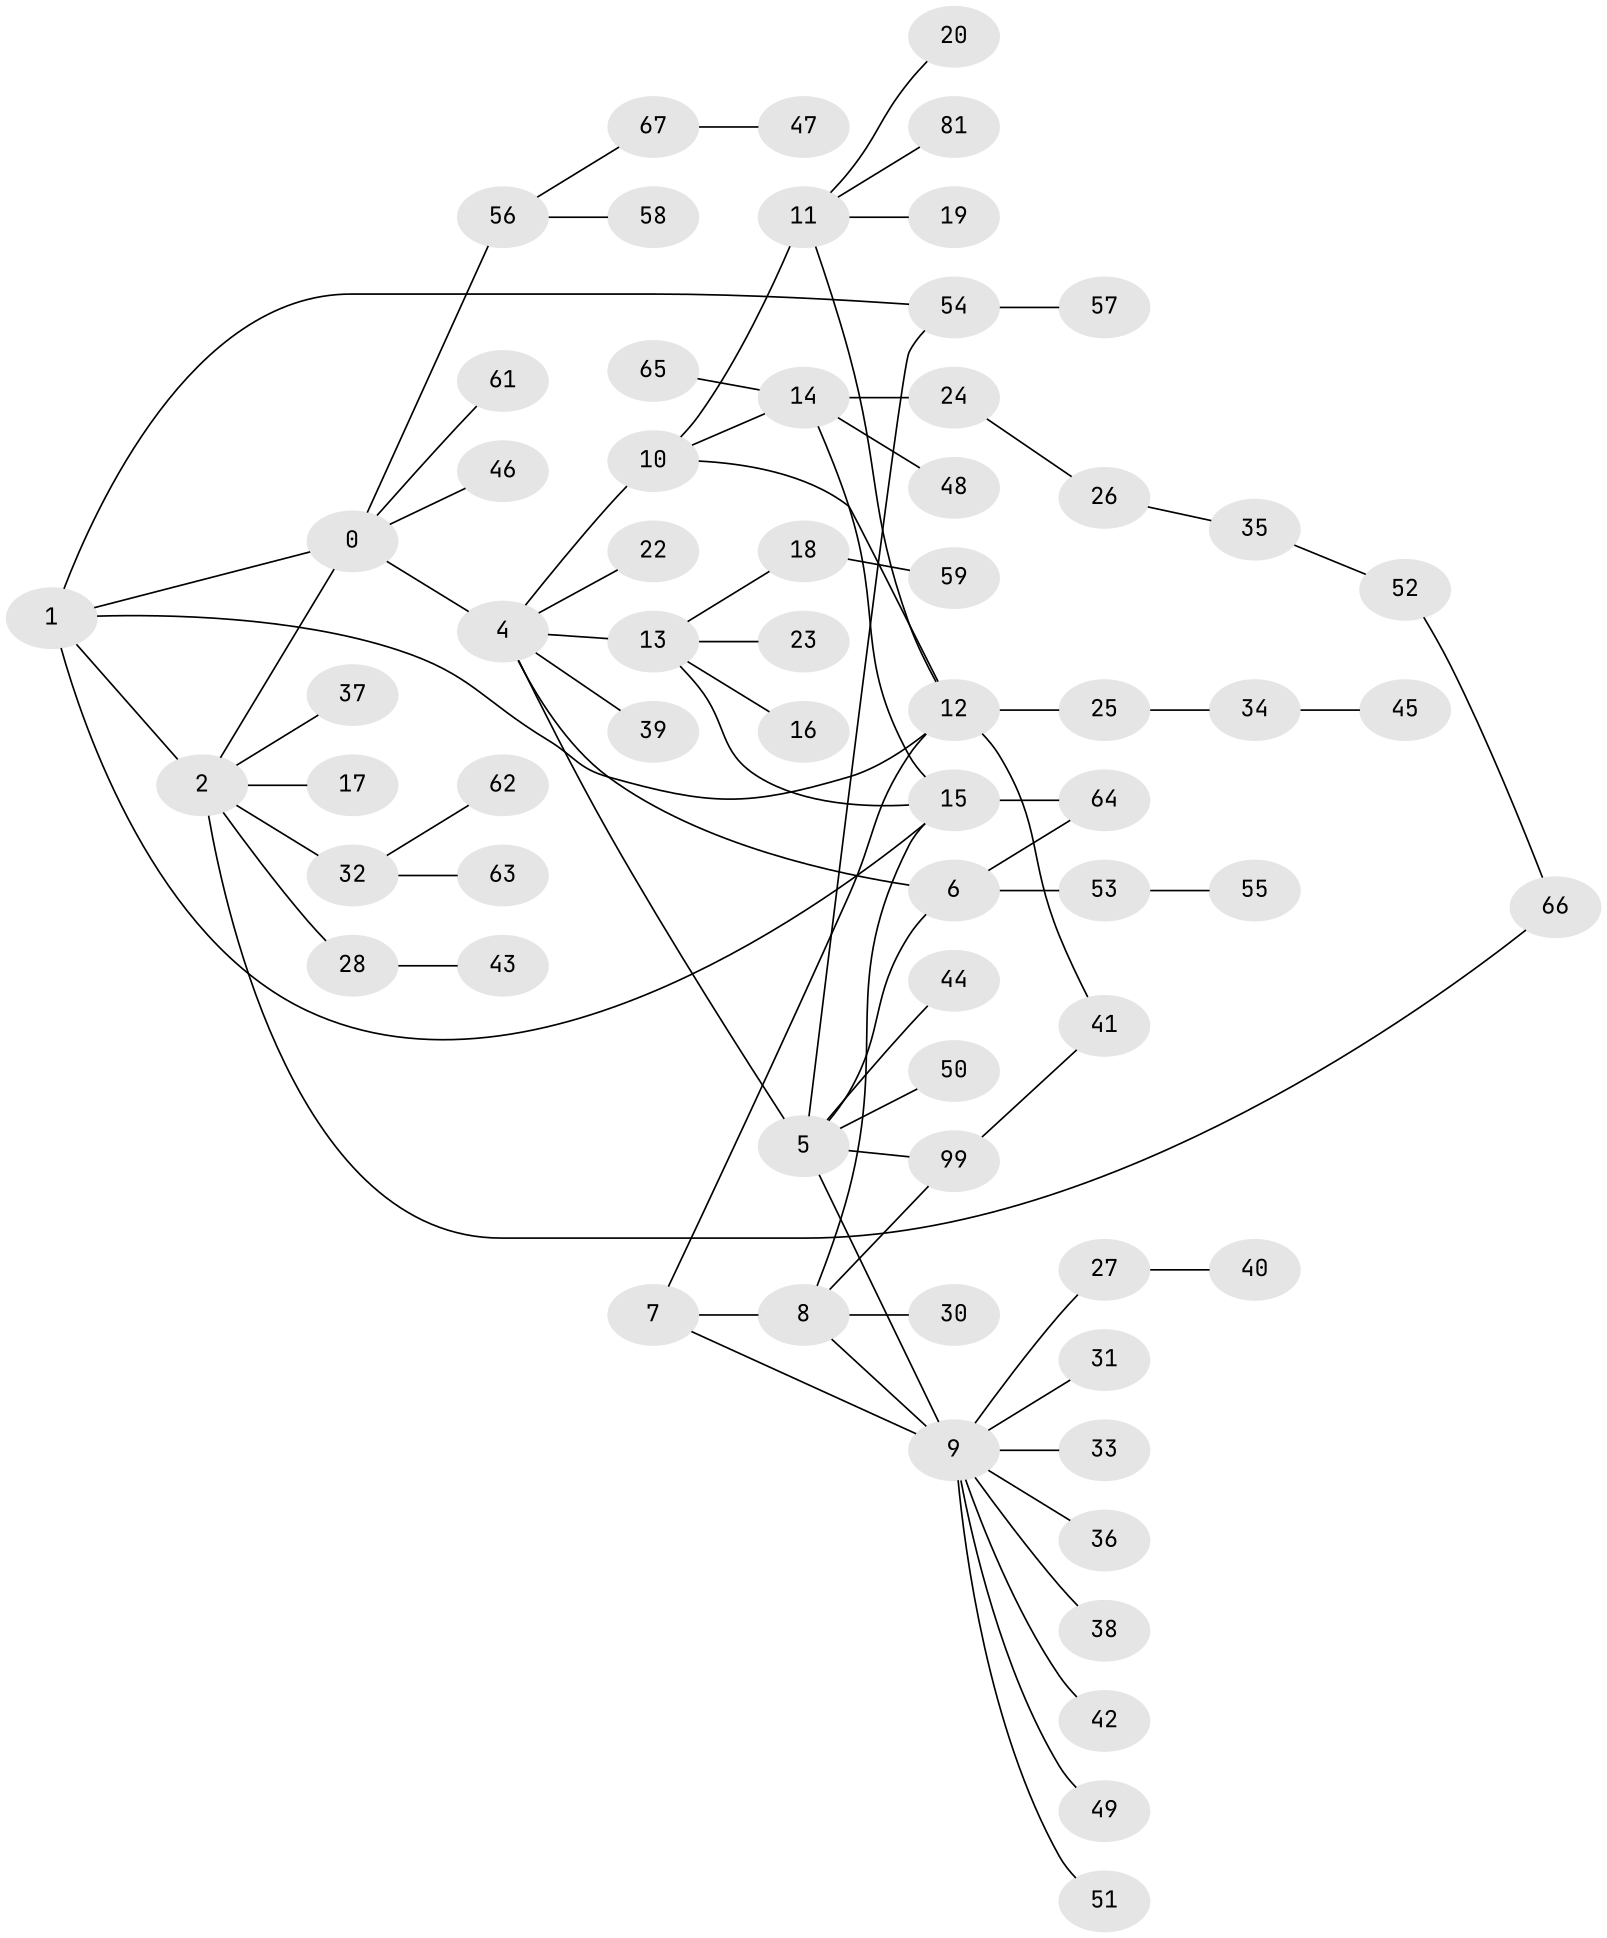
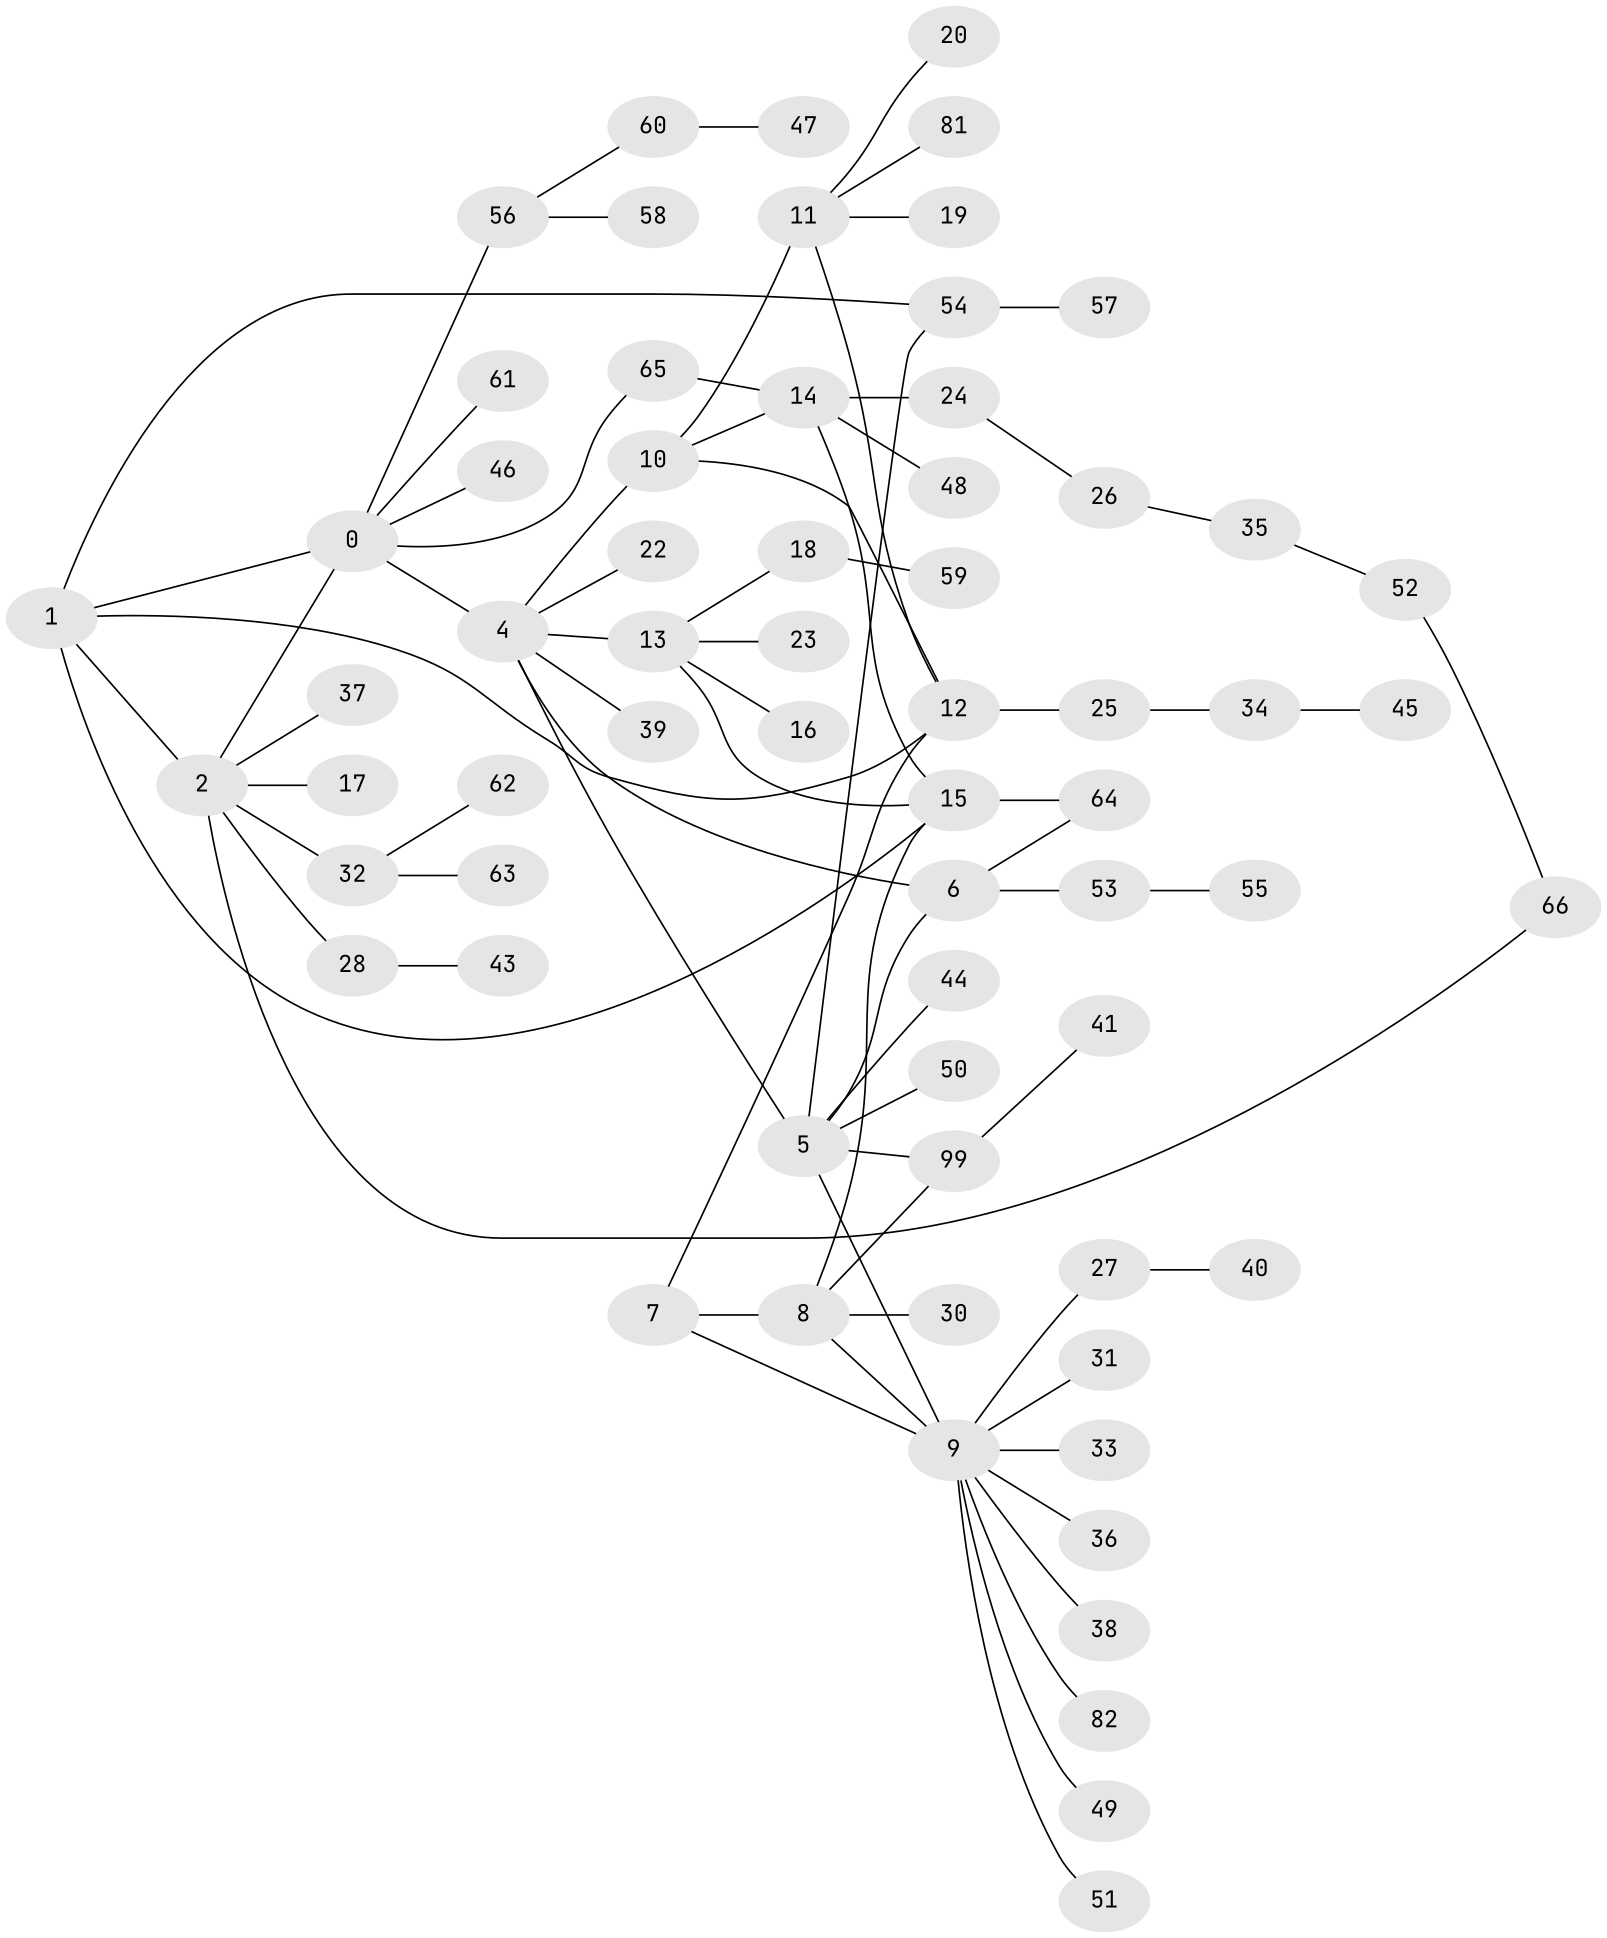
node "67": label "67" -> "60"
edge "65" -- "0": added
edge "12" -- "41": removed
node "42": label "42" -> "82"
